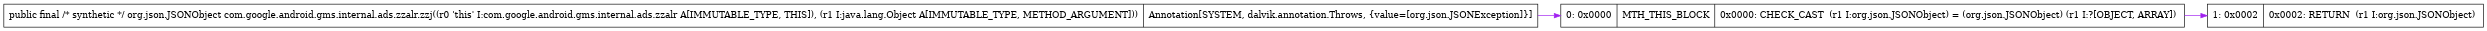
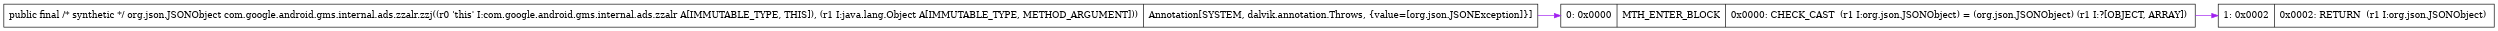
node "0: 0x0000": text "MTH_THIS_BLOCK" -> "MTH_ENTER_BLOCK"
